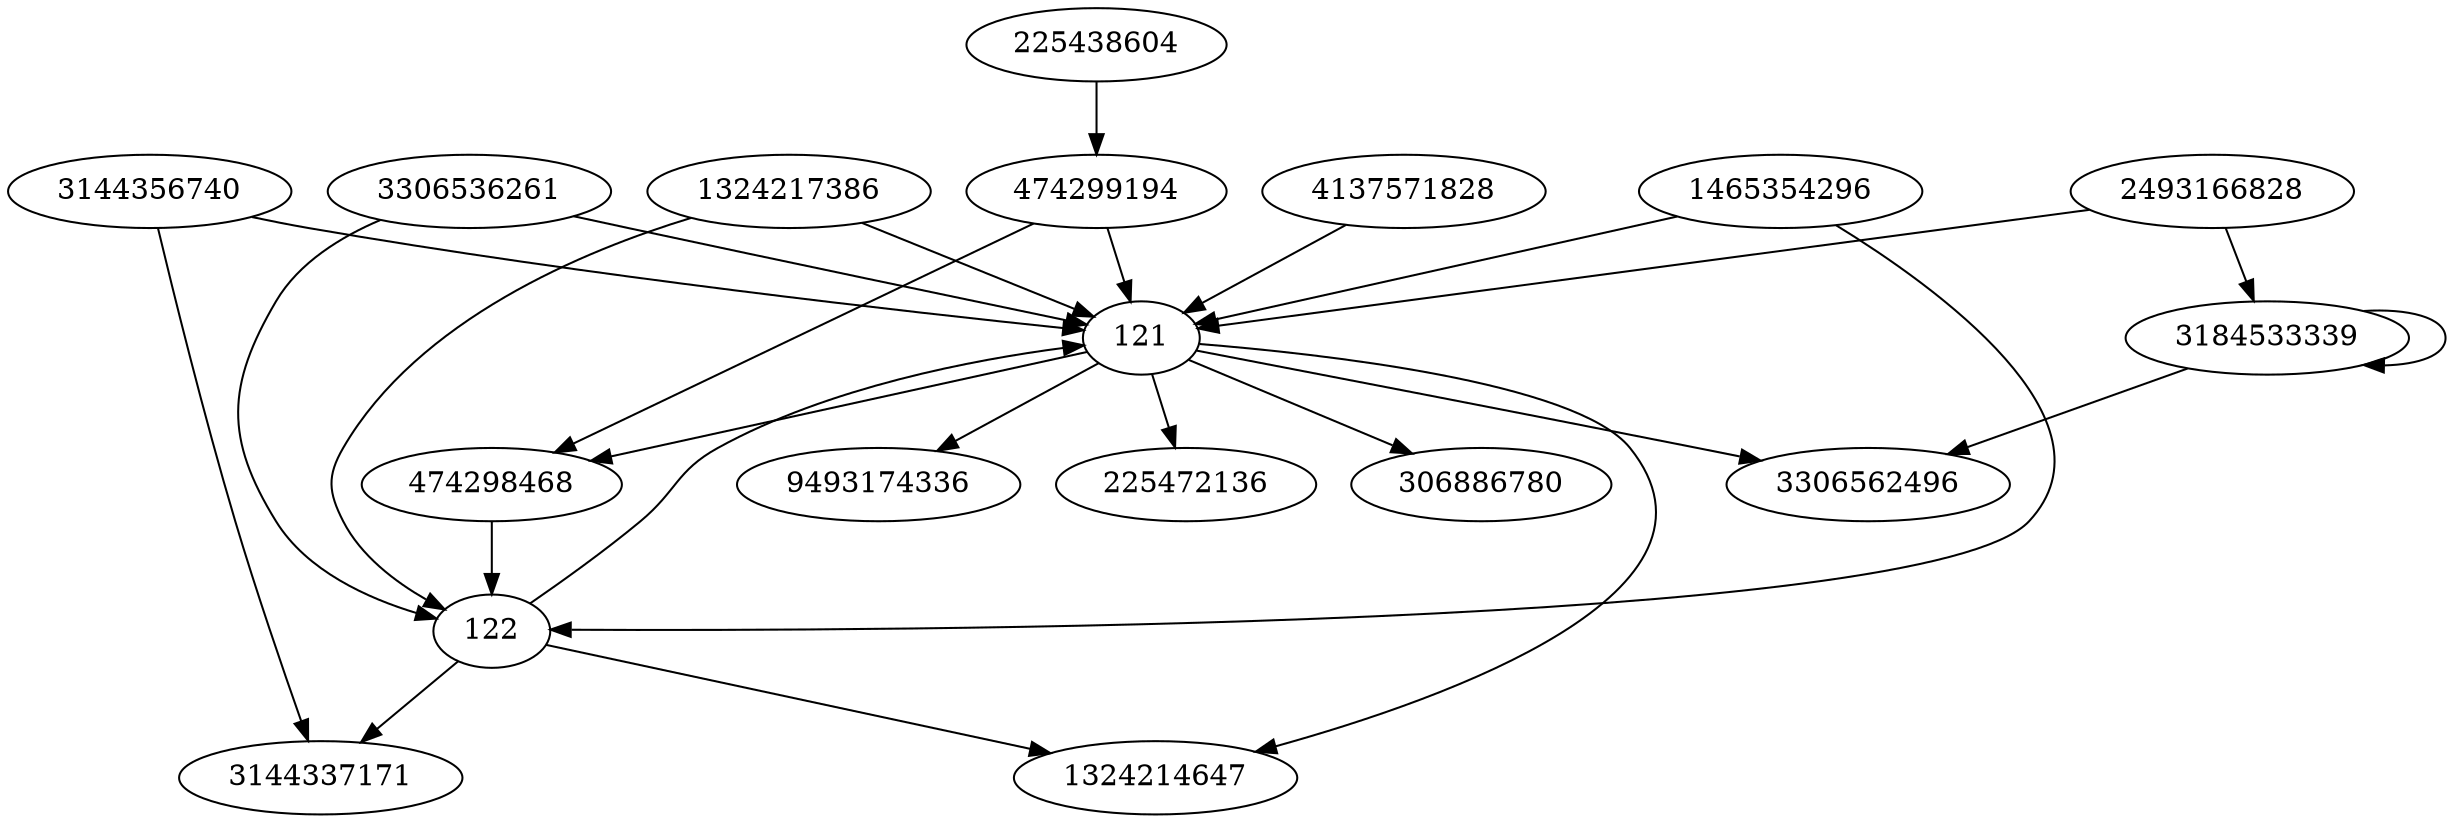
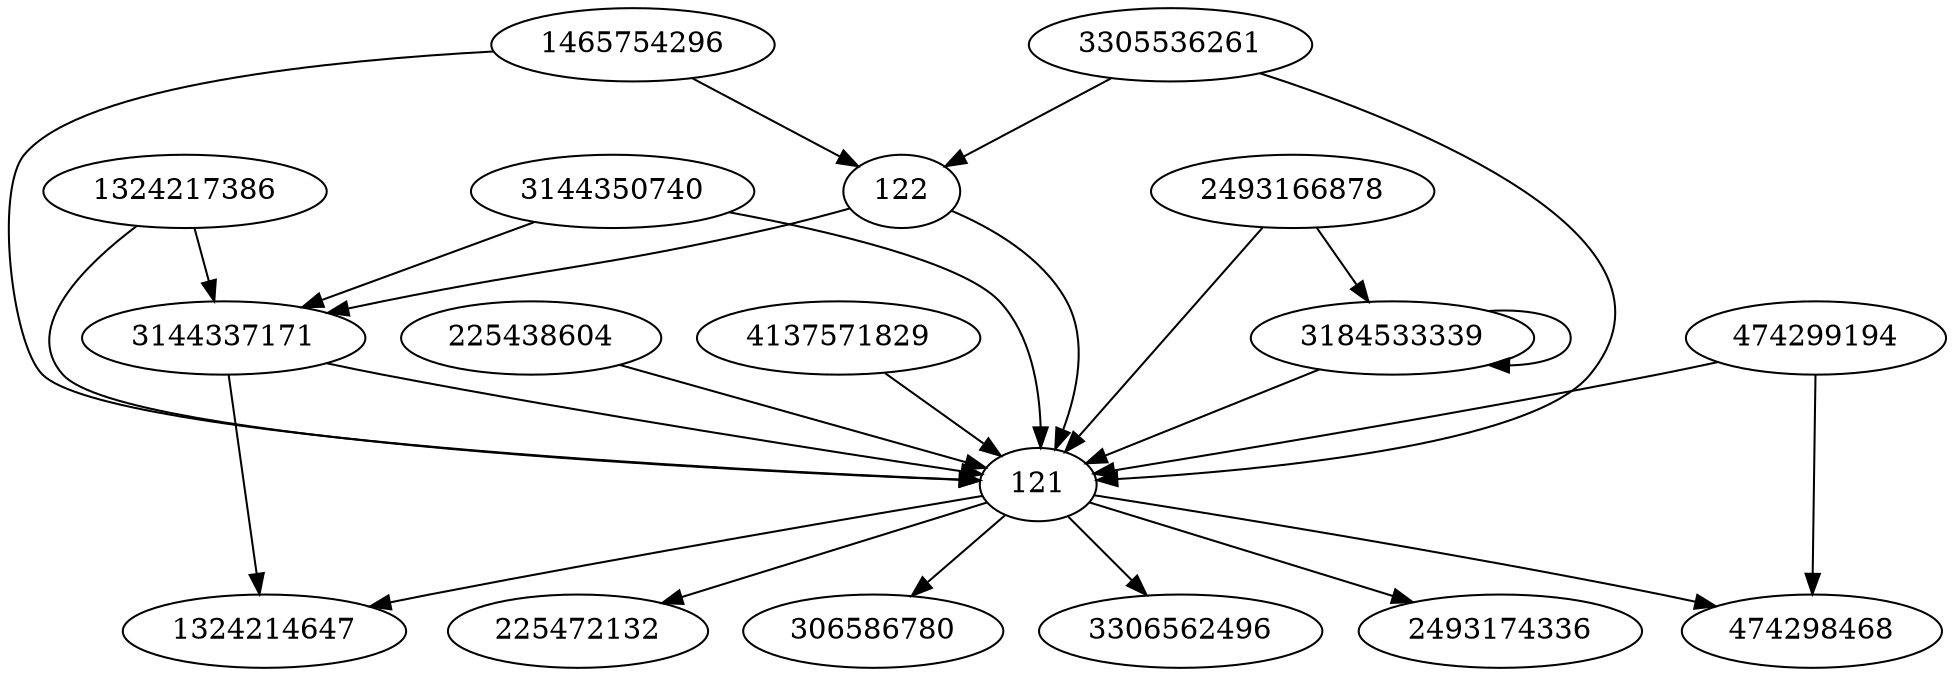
edge "225438604" -> "474299194": now "225438604" -> "121"
node "3144356740": label "3144356740" -> "3144350740"
node "3306536261": label "3306536261" -> "3305536261"
node "4137571828": label "4137571828" -> "4137571829"
node "1465354296": label "1465354296" -> "1465754296"
node "2493166828": label "2493166828" -> "2493166878"
edge "1324217386" -> "122": now "1324217386" -> "3144337171"
edge "3184533339" -> "3306562496": now "3184533339" -> "121"
edge "3144337171" -> "121": added
node "9493174336": label "9493174336" -> "2493174336"
node "225472136": label "225472136" -> "225472132"
node "306886780": label "306886780" -> "306586780"
edge "474298468" -> "122": removed
edge "122" -> "1324214647": now "3144337171" -> "1324214647"
